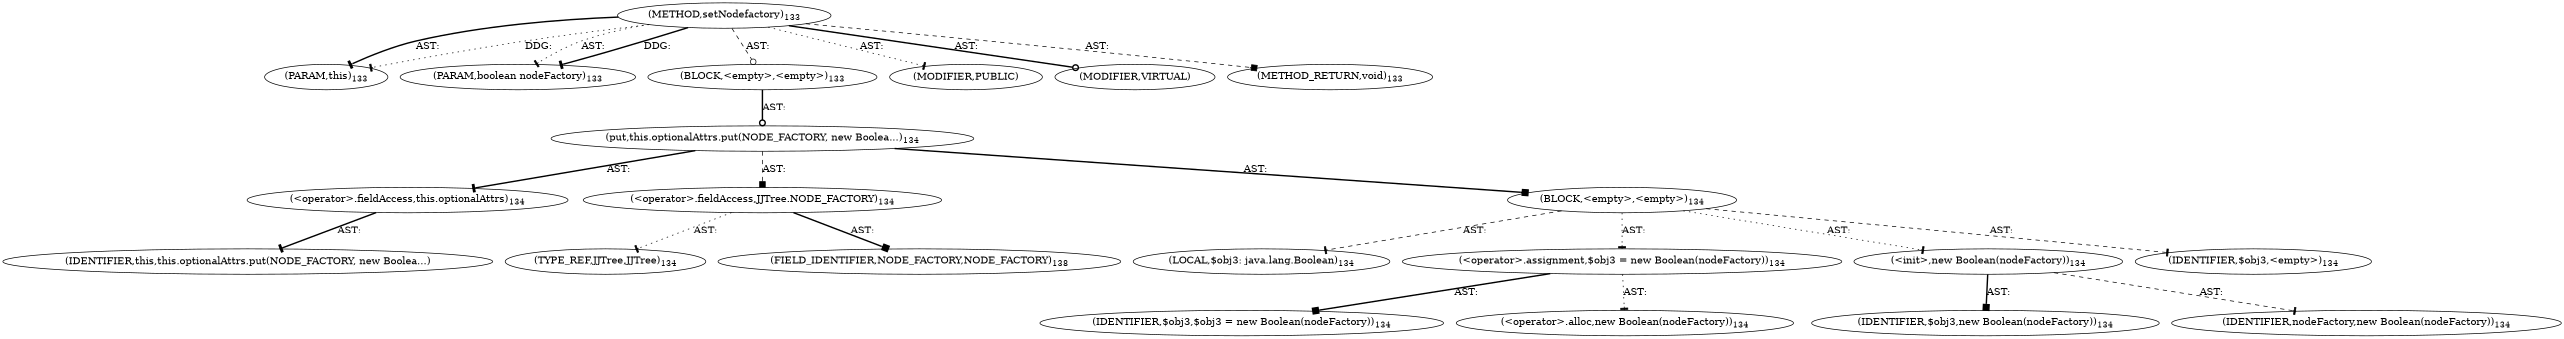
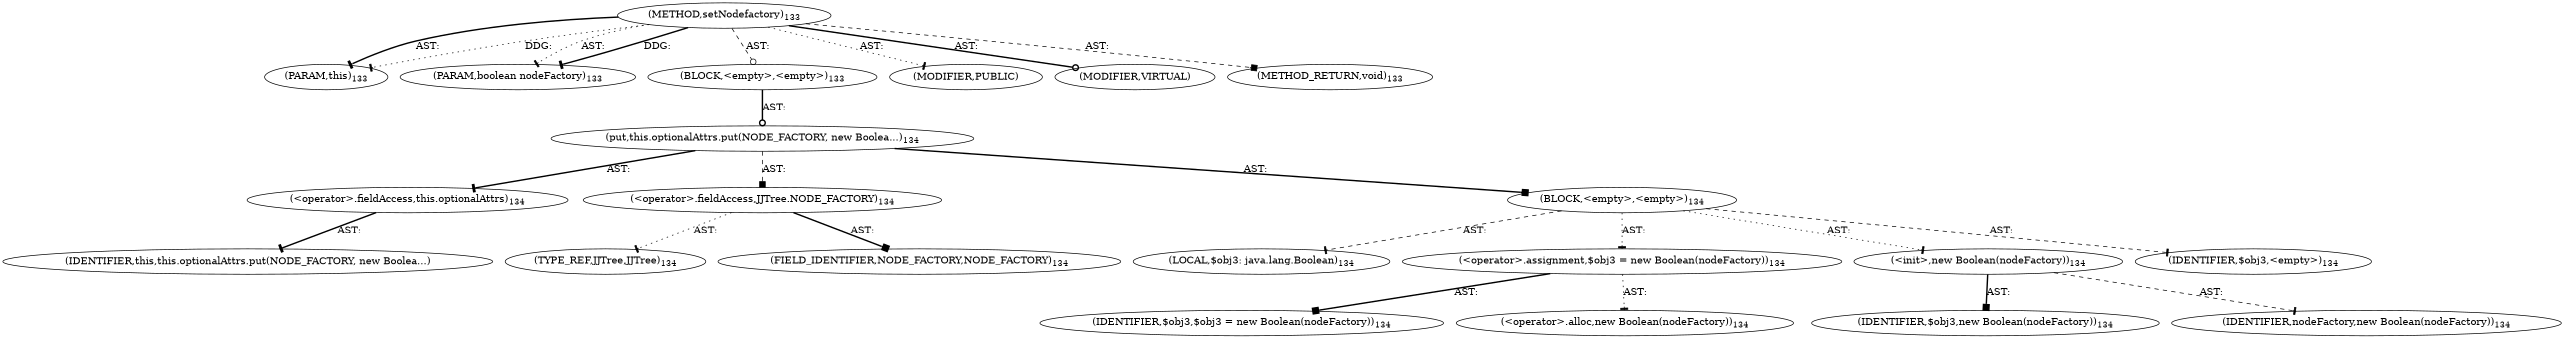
node "(FIELD_IDENTIFIER,NODE_FACTORY,NODE_FACTORY)": text "138" -> "134"
